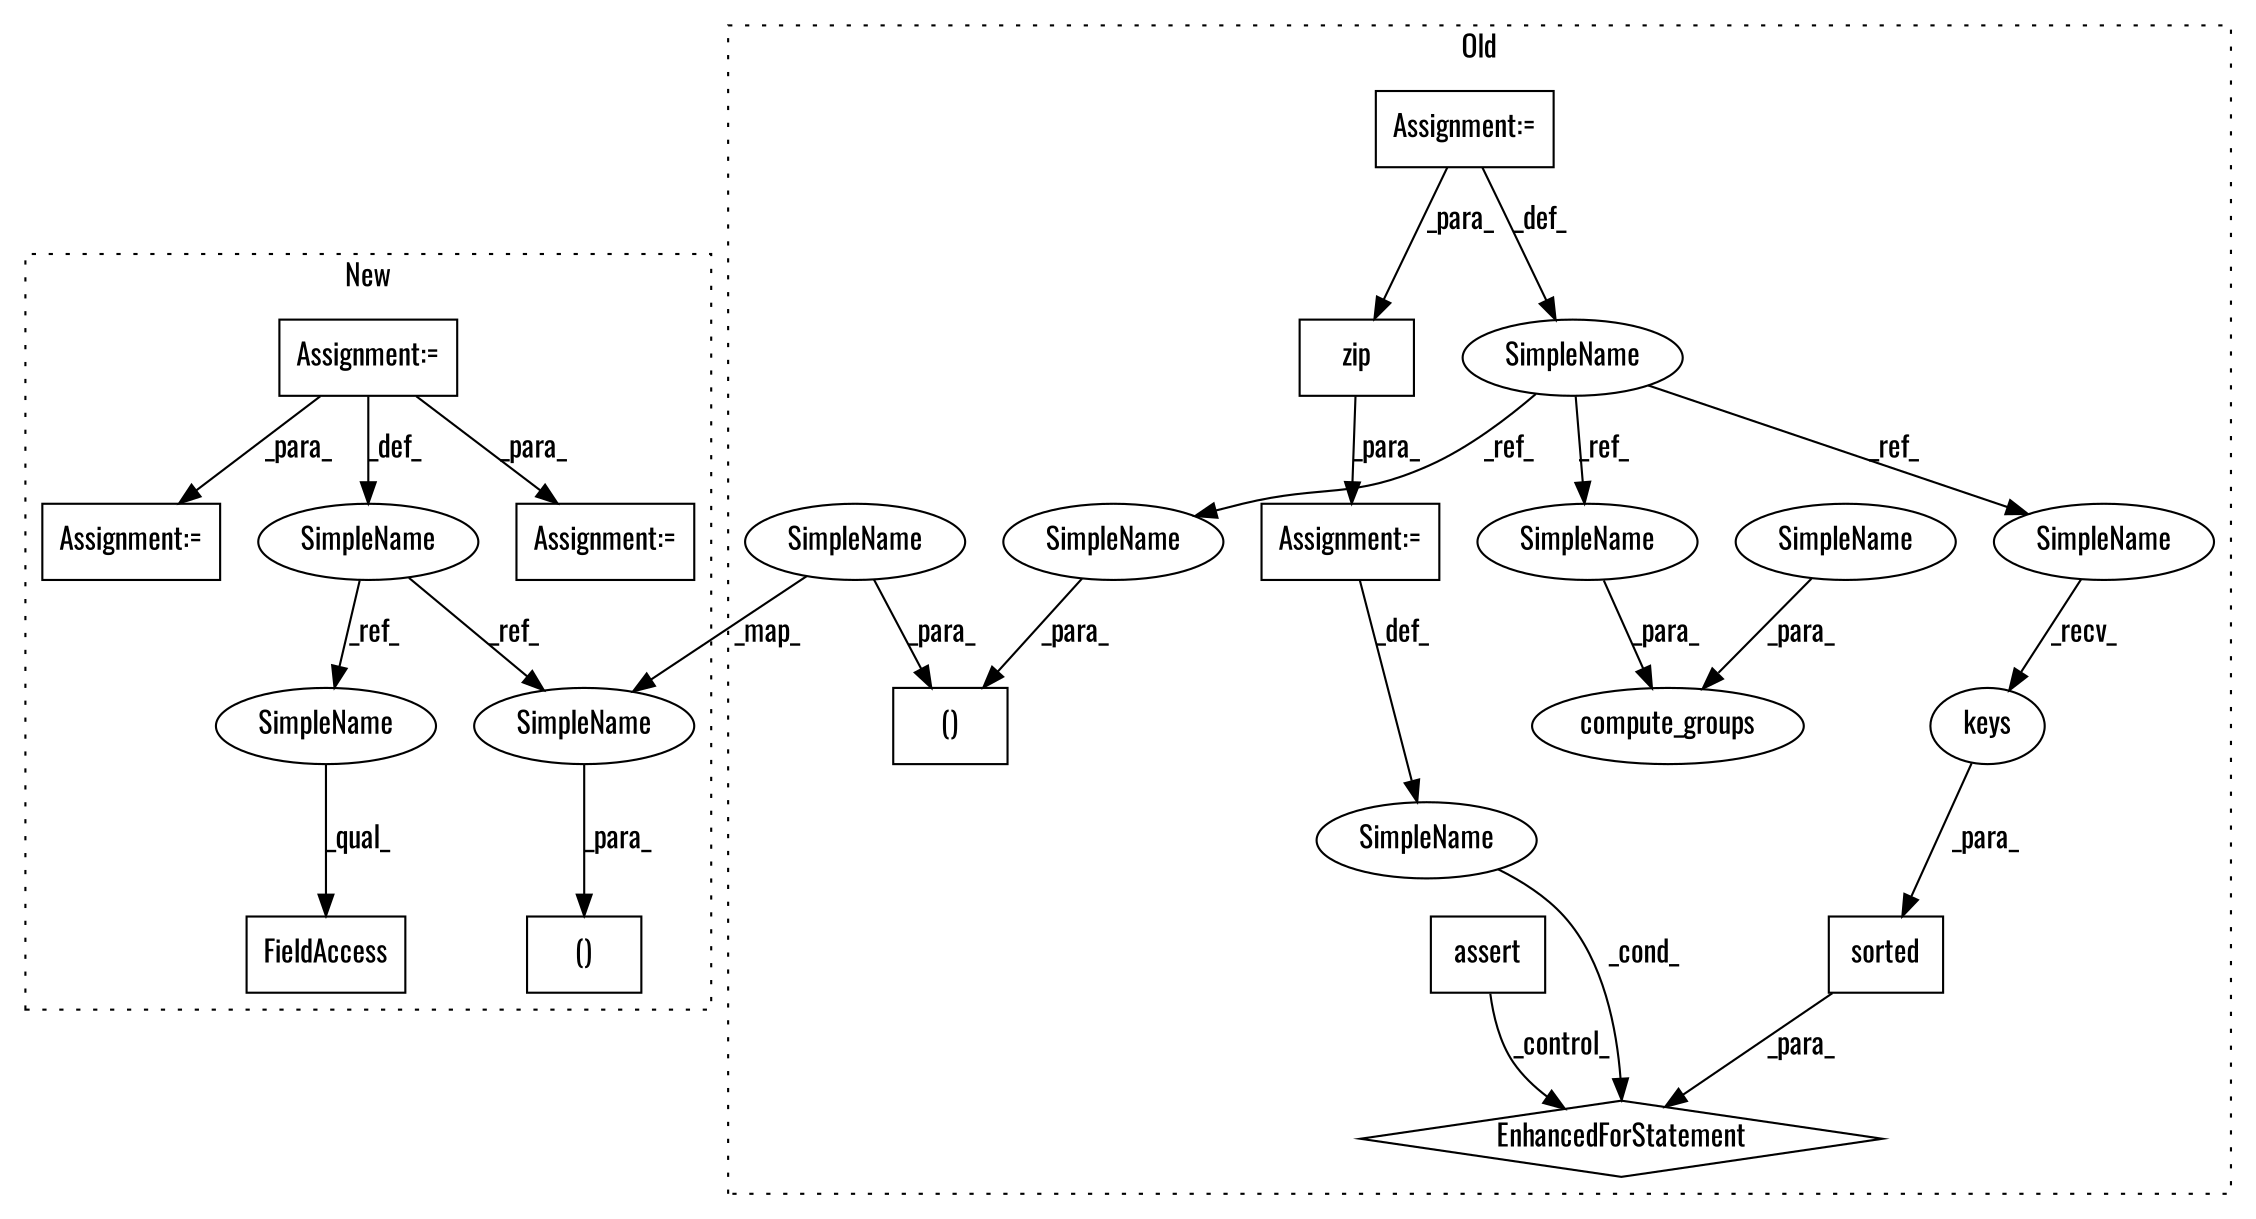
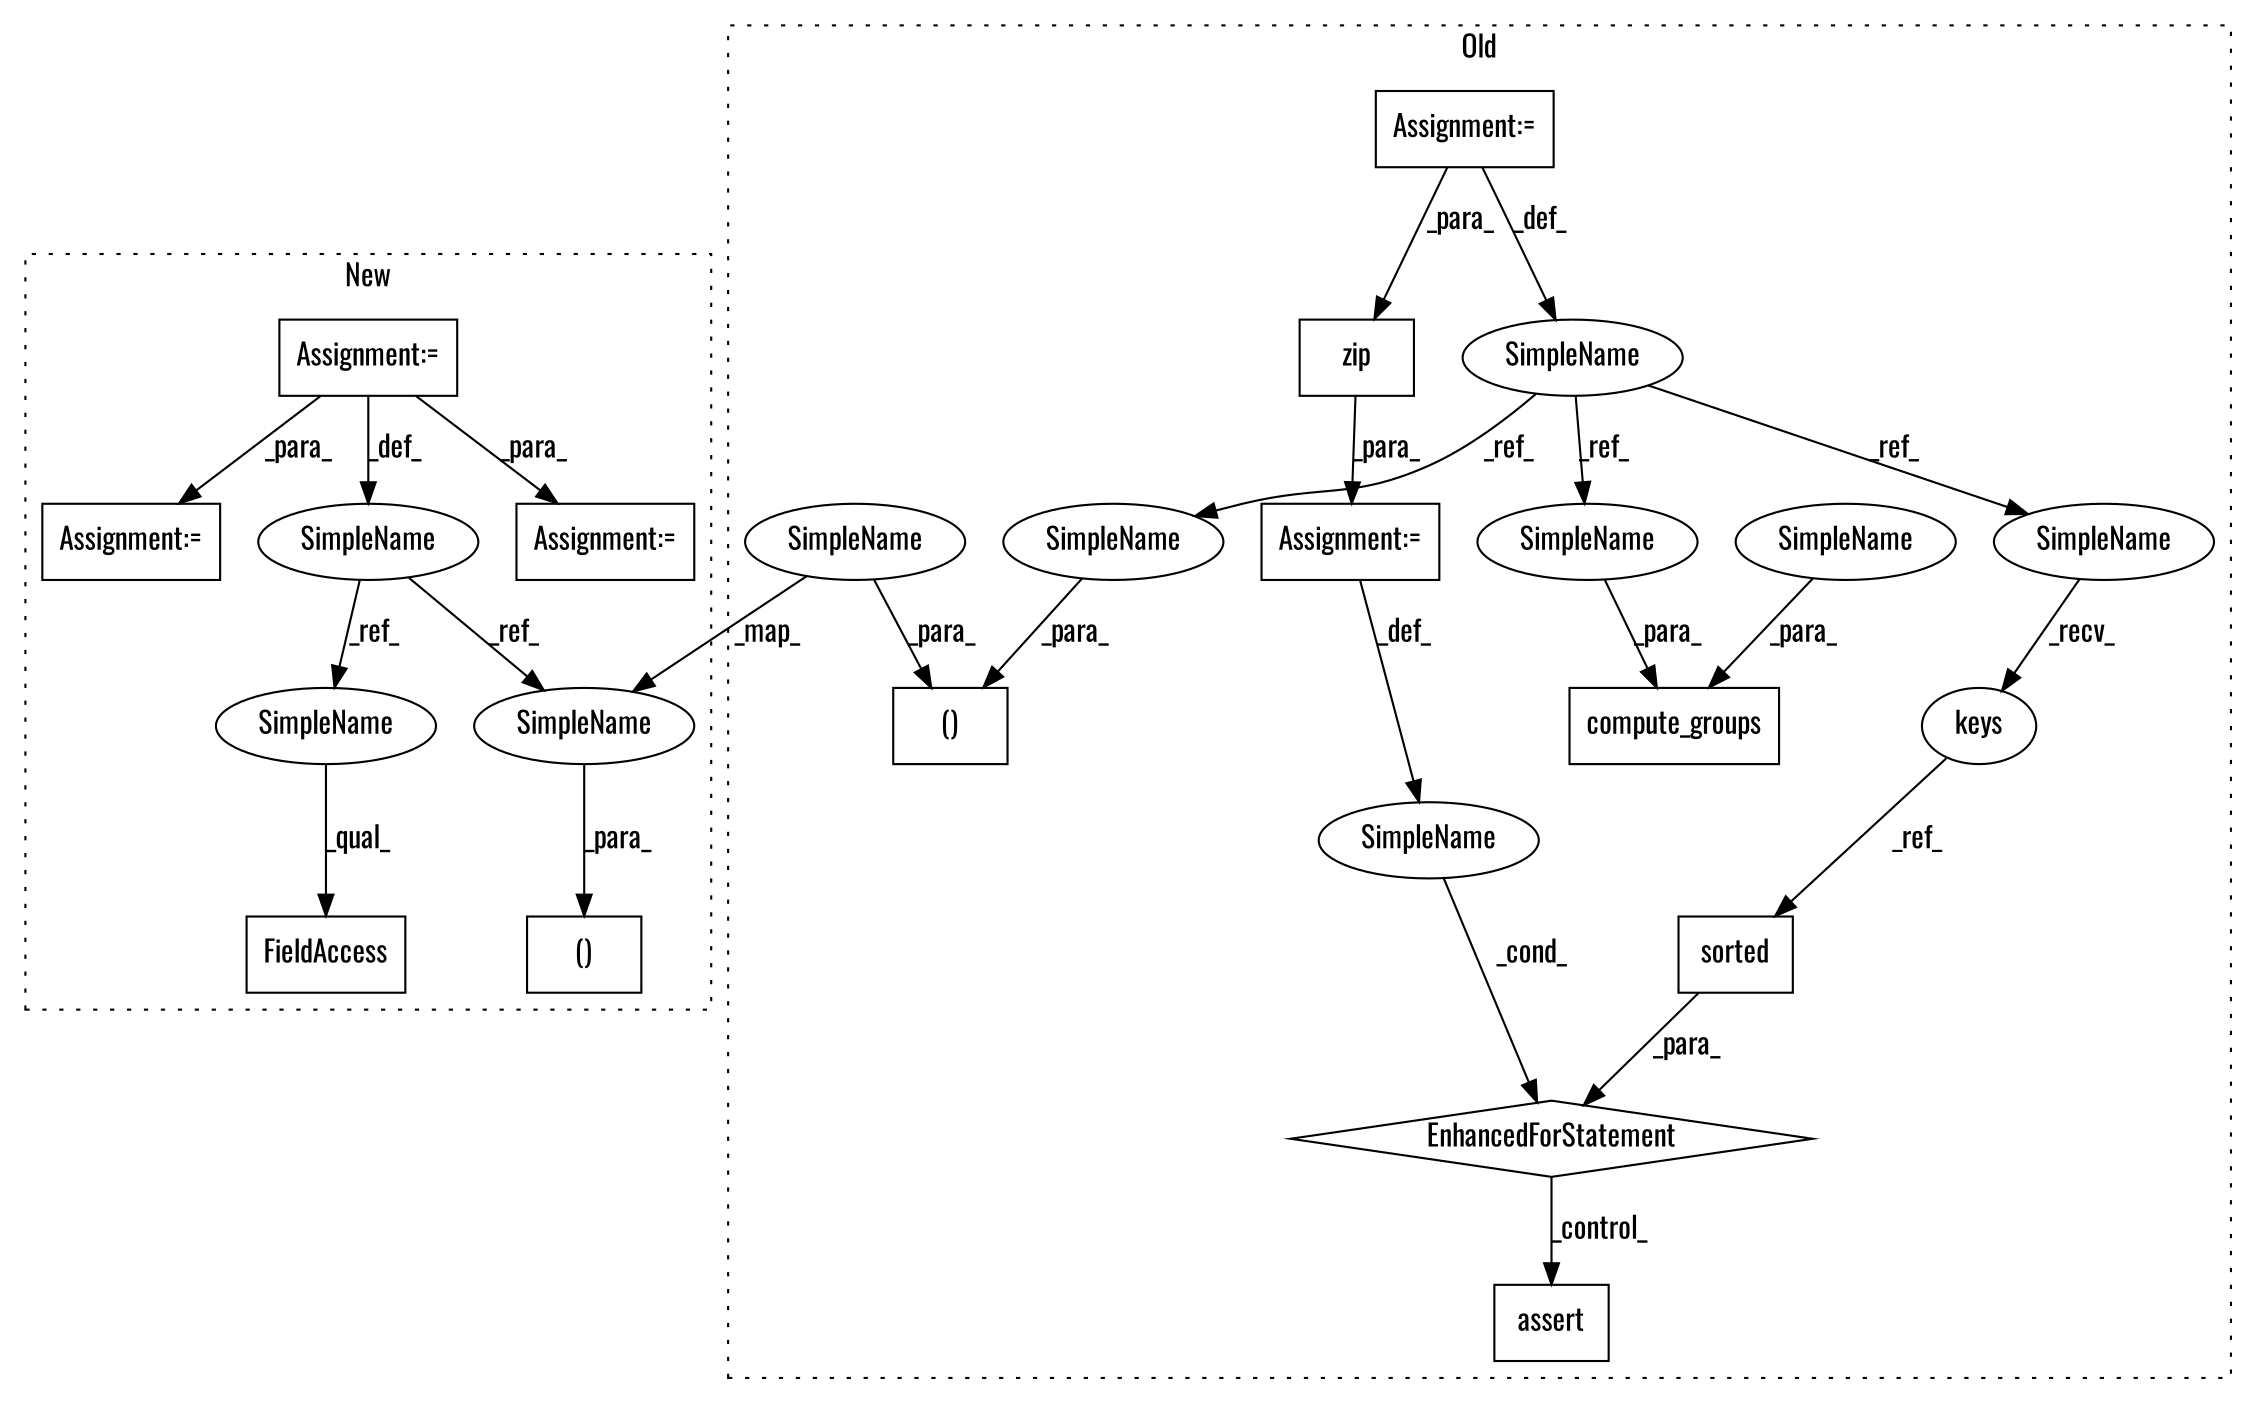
node "compute_groups": shape ellipse -> box
edge "keys" -> "sorted": label "_para_" -> "_ref_"
edge "assert" -> "EnhancedForStatement": reversed
